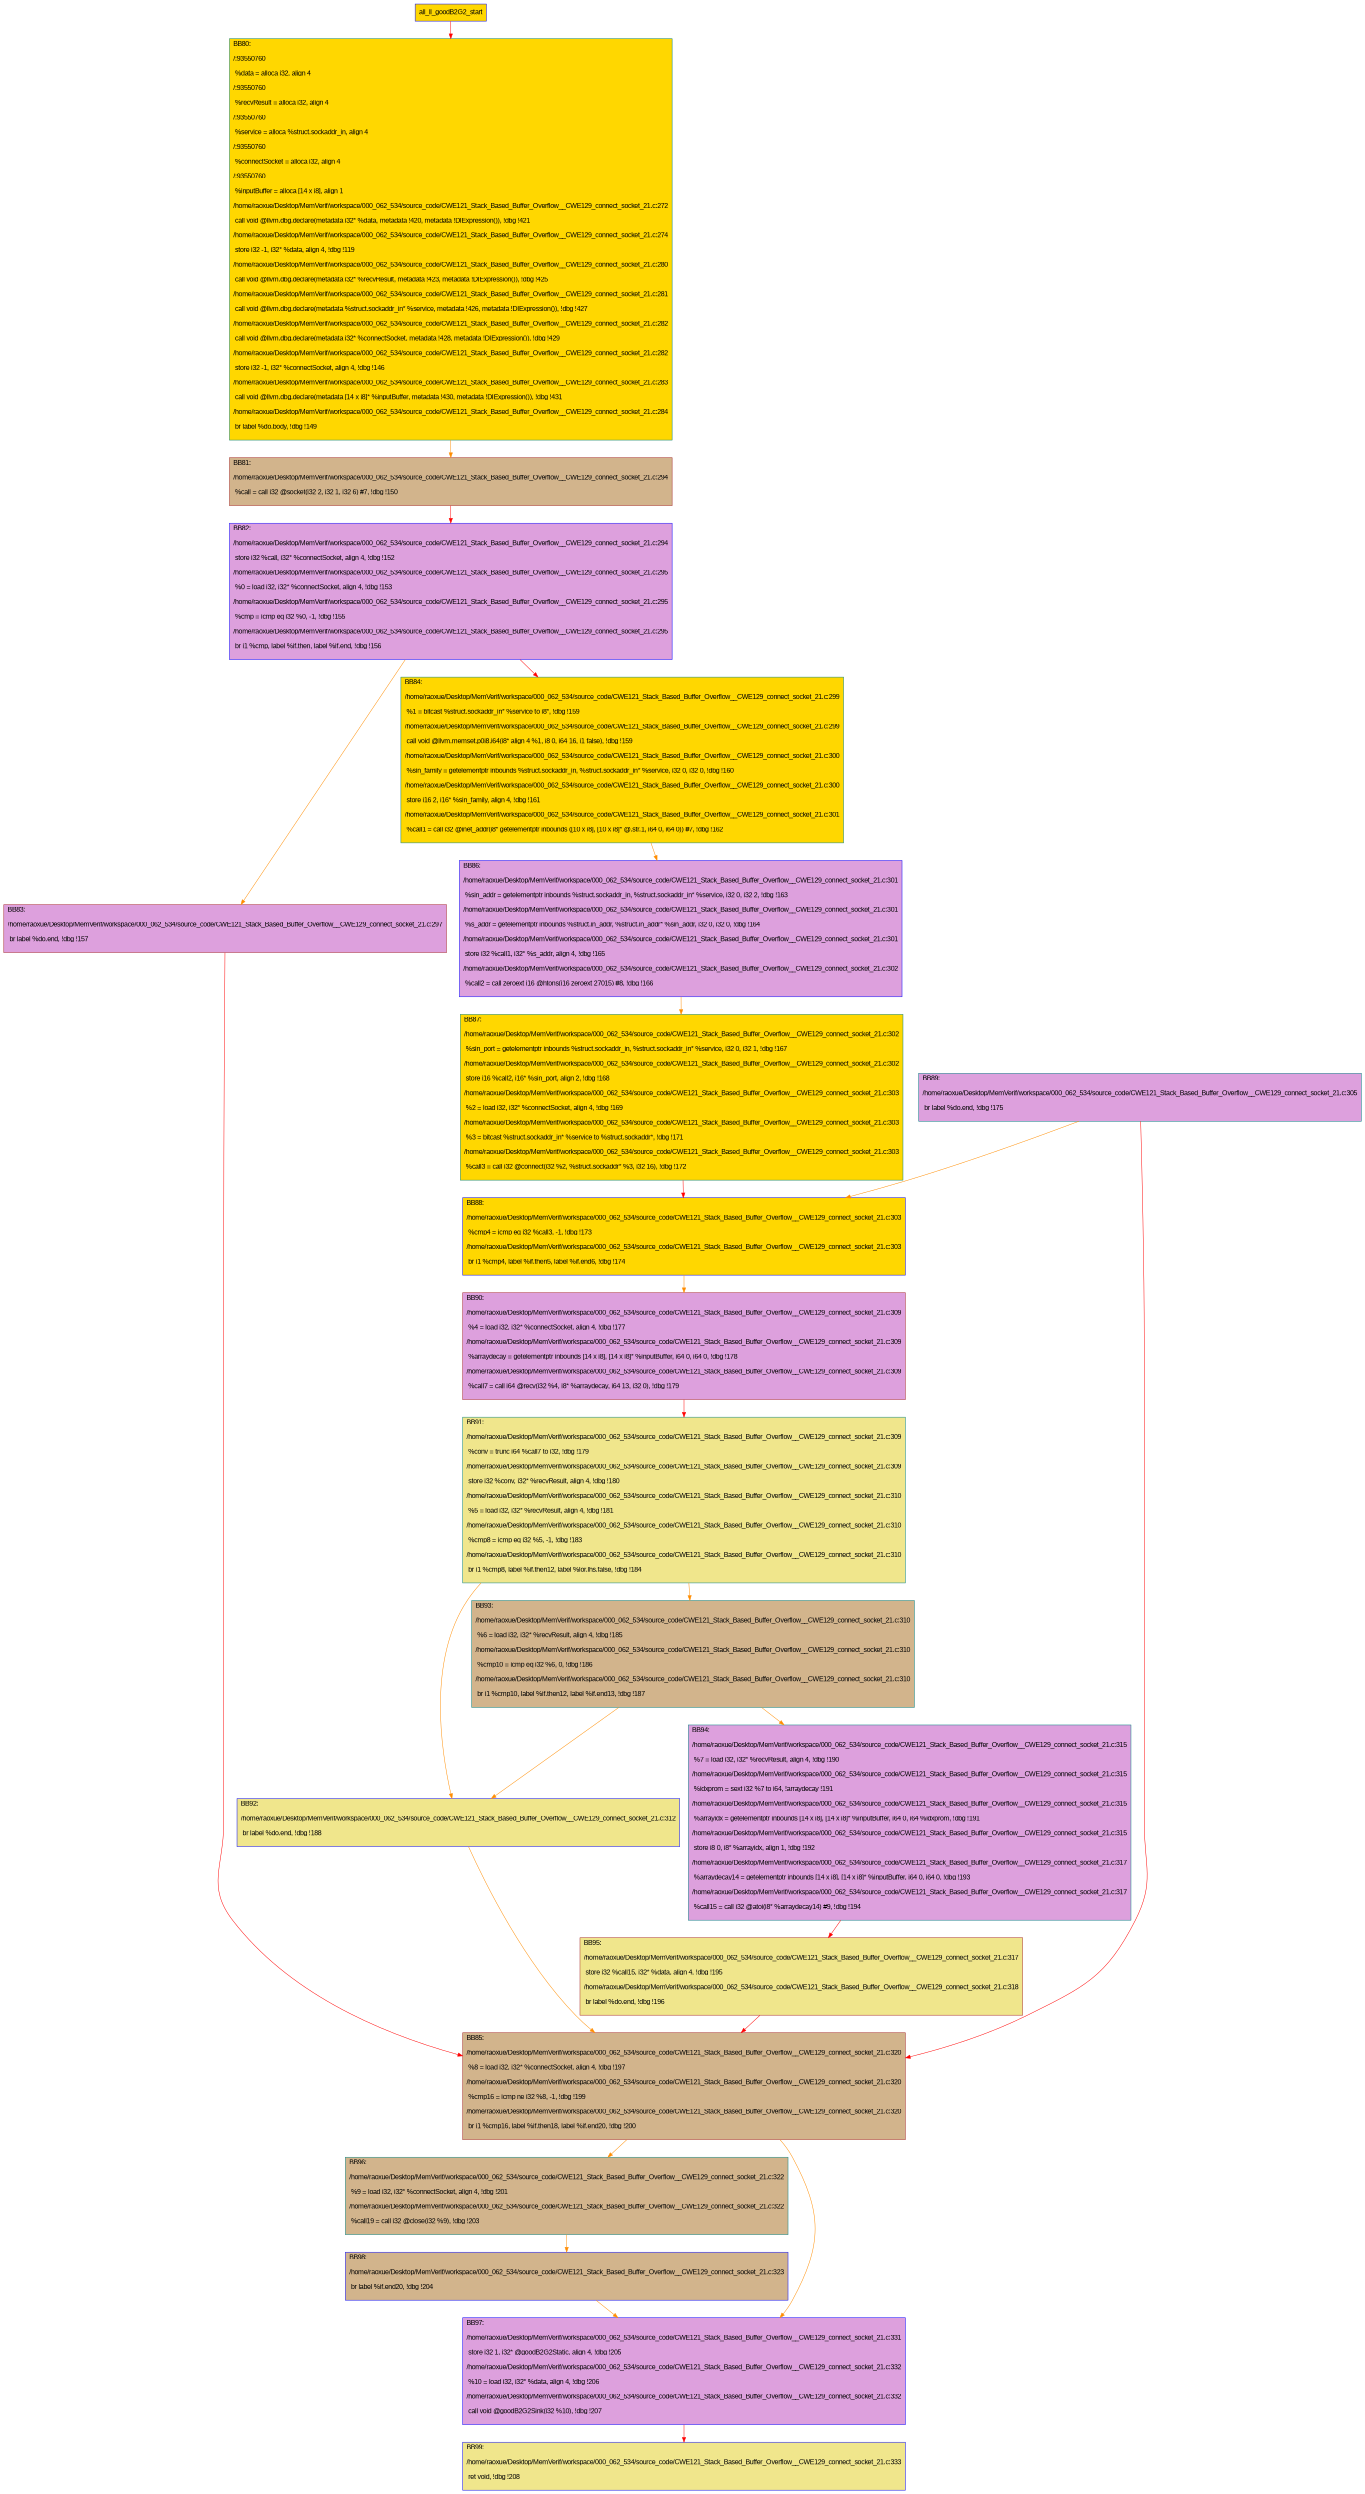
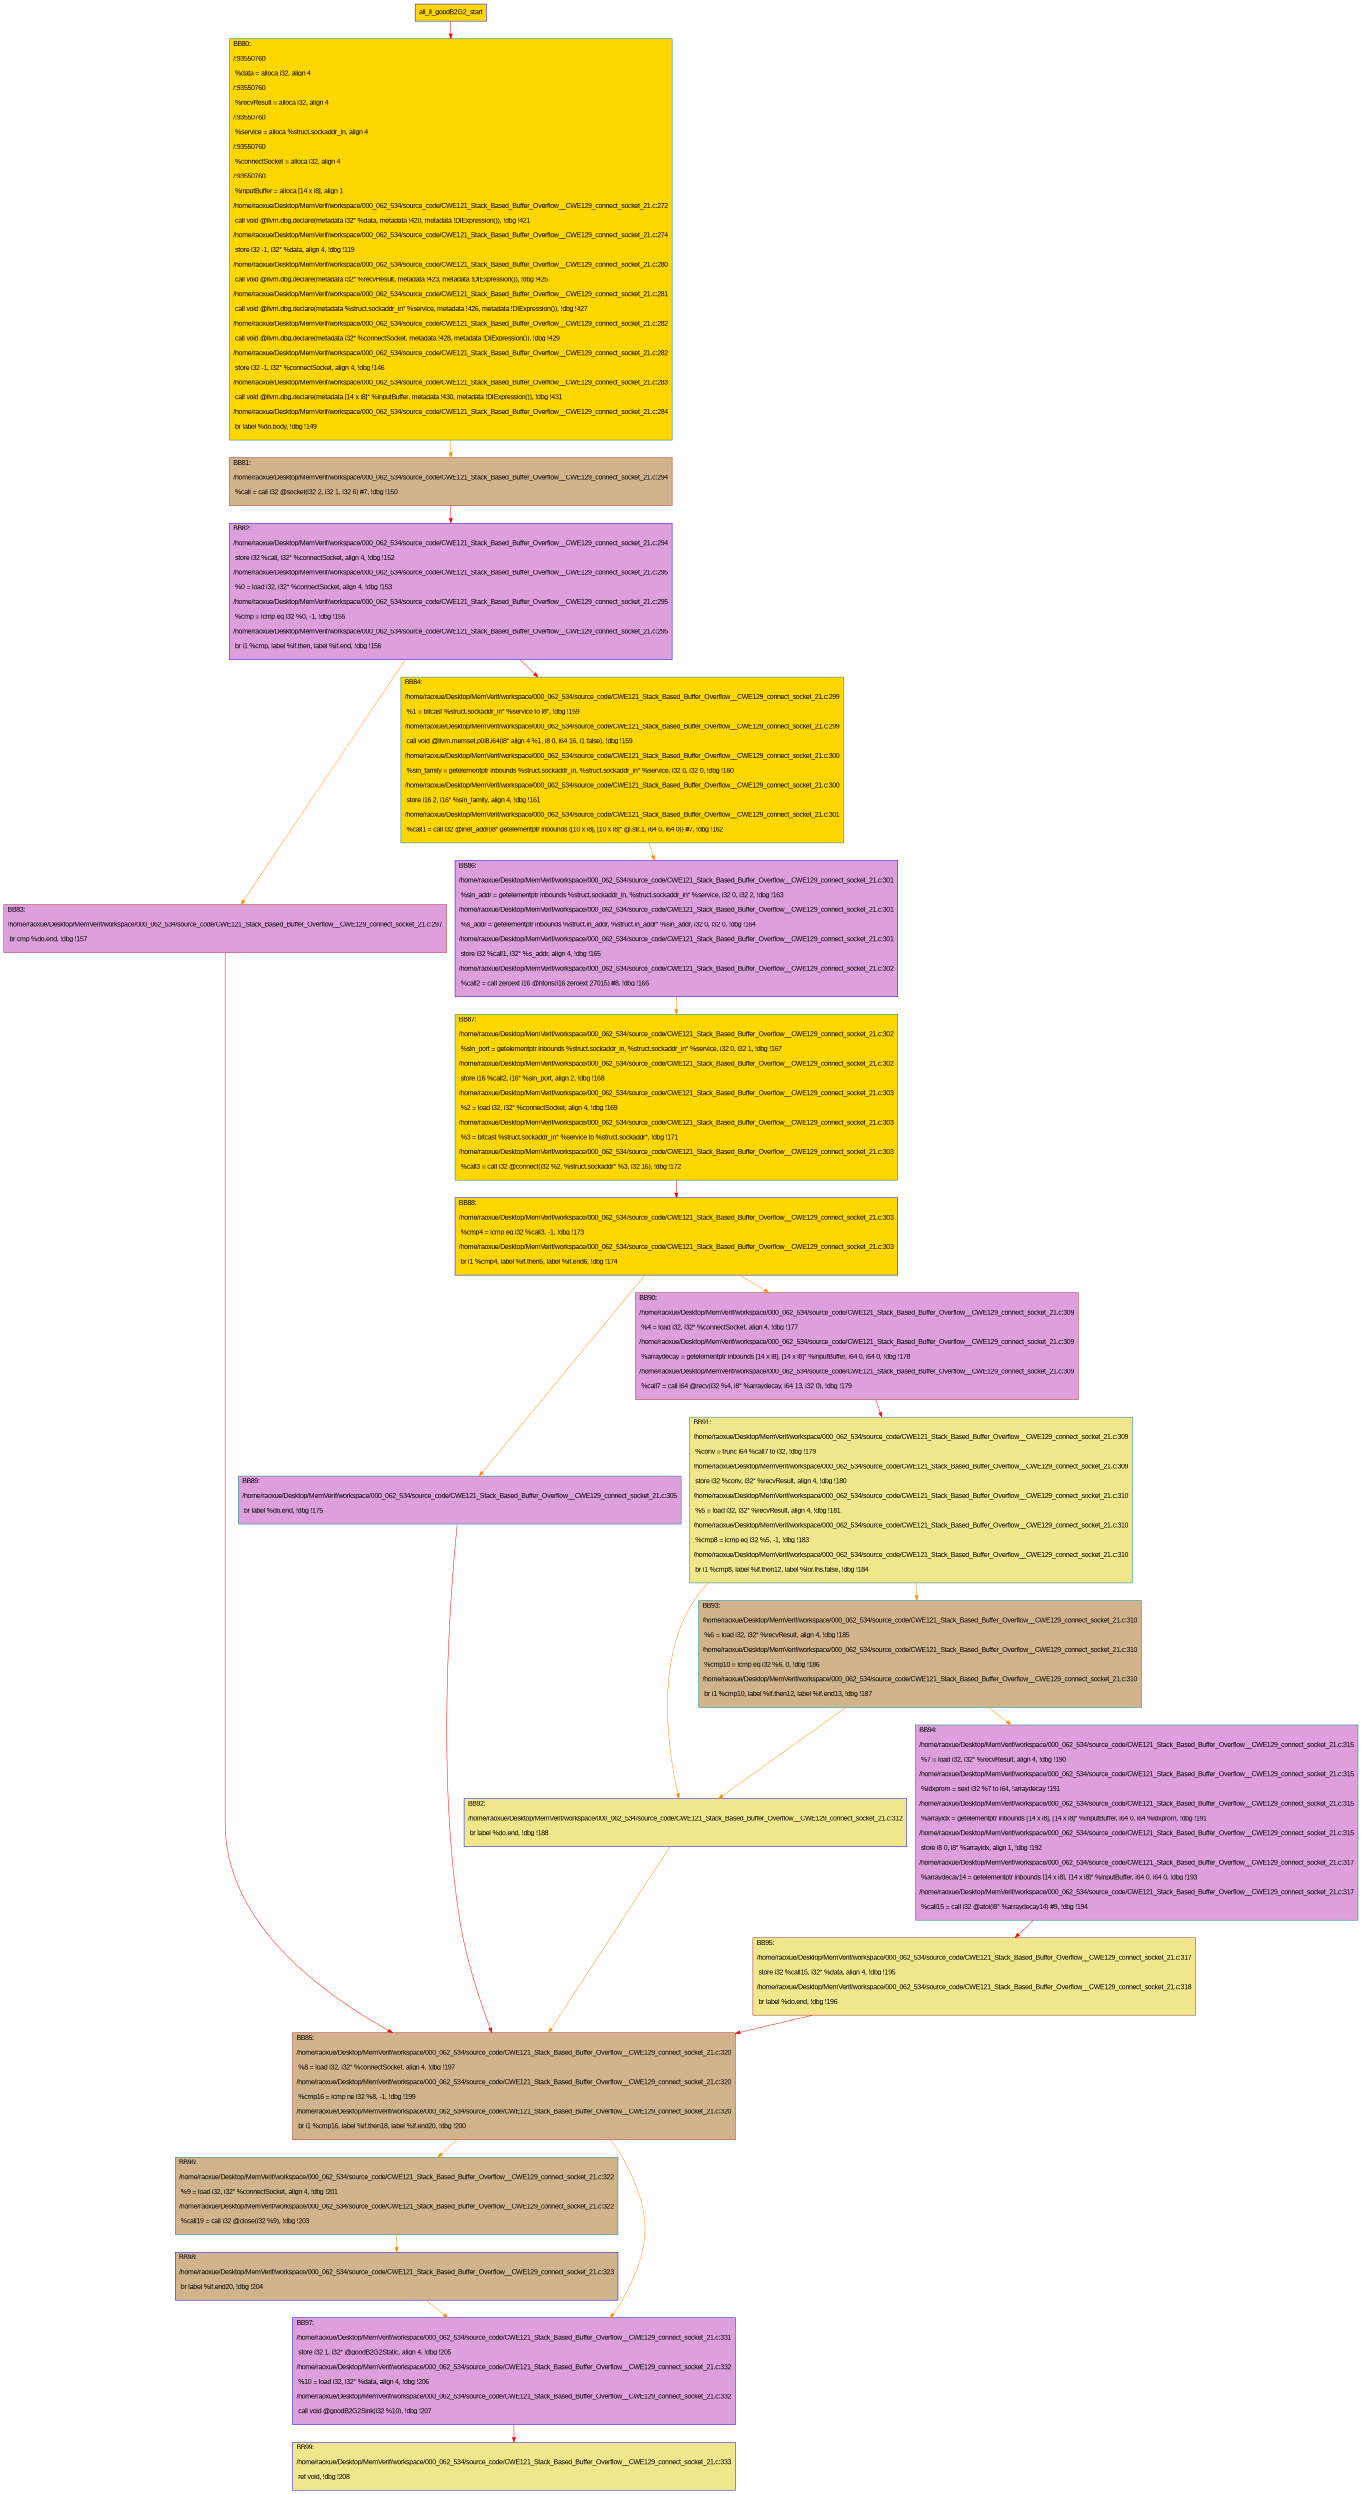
node "BB83:": text "br label %do.end, !dbg !157" -> "br cmp %do.end, !dbg !157"
edge "BB89:" -> "BB88:": reversed
